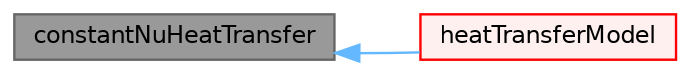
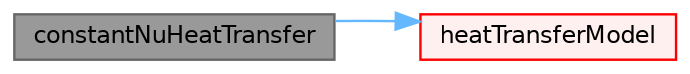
edge "heatTransferModel" -> "constantNuHeatTransfer": reversed
